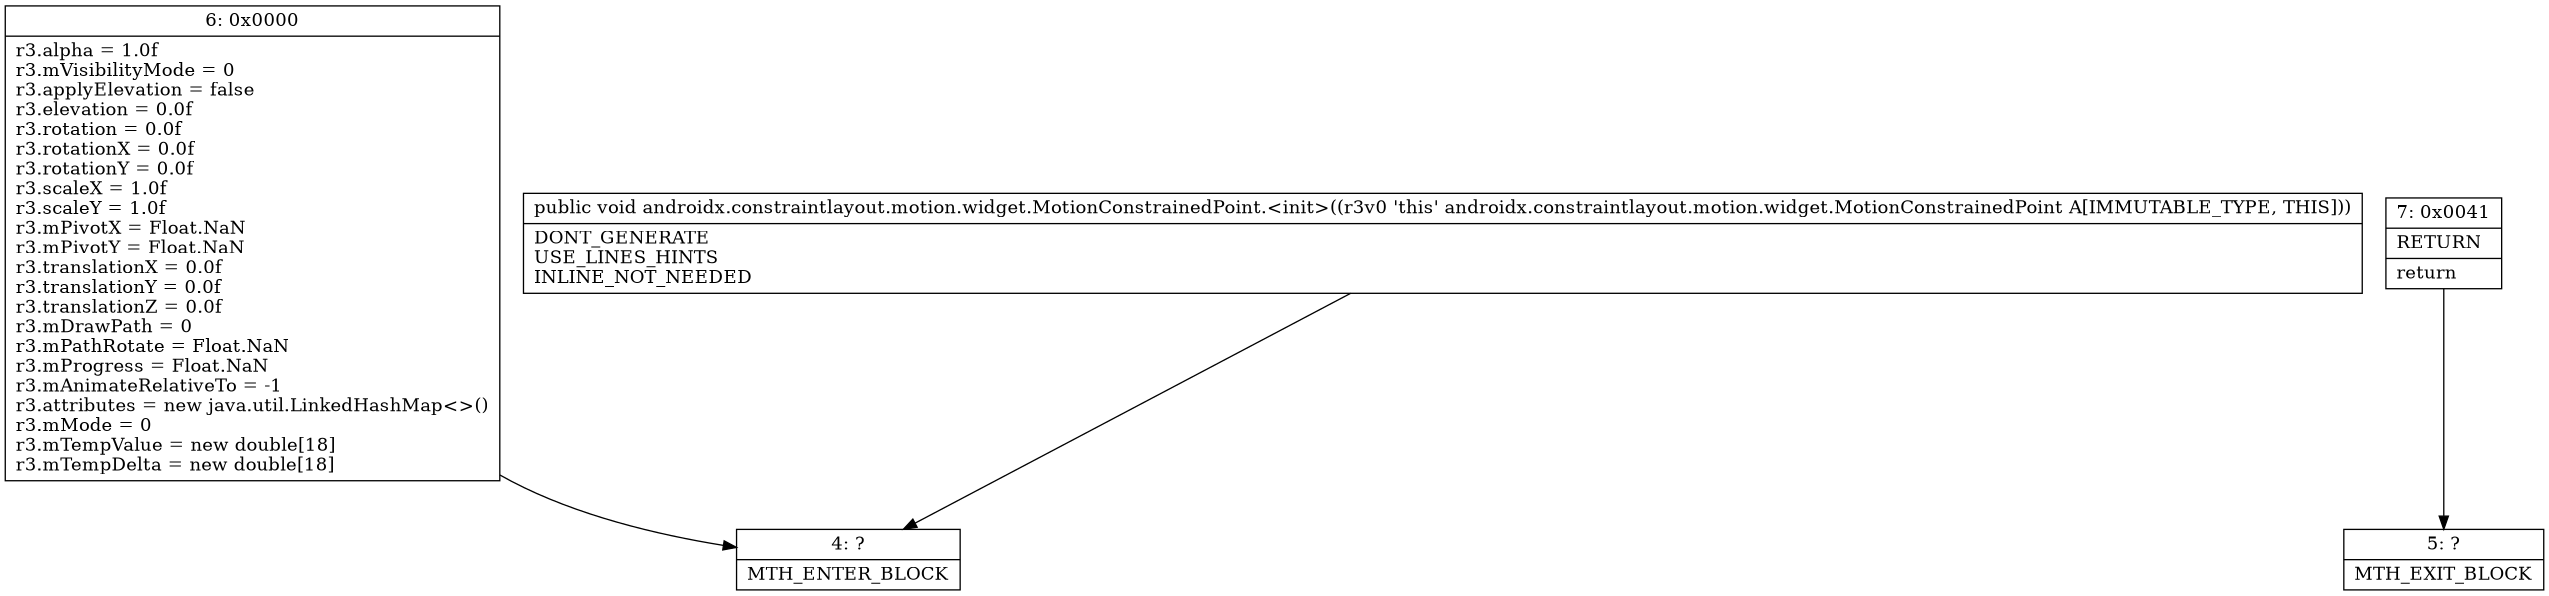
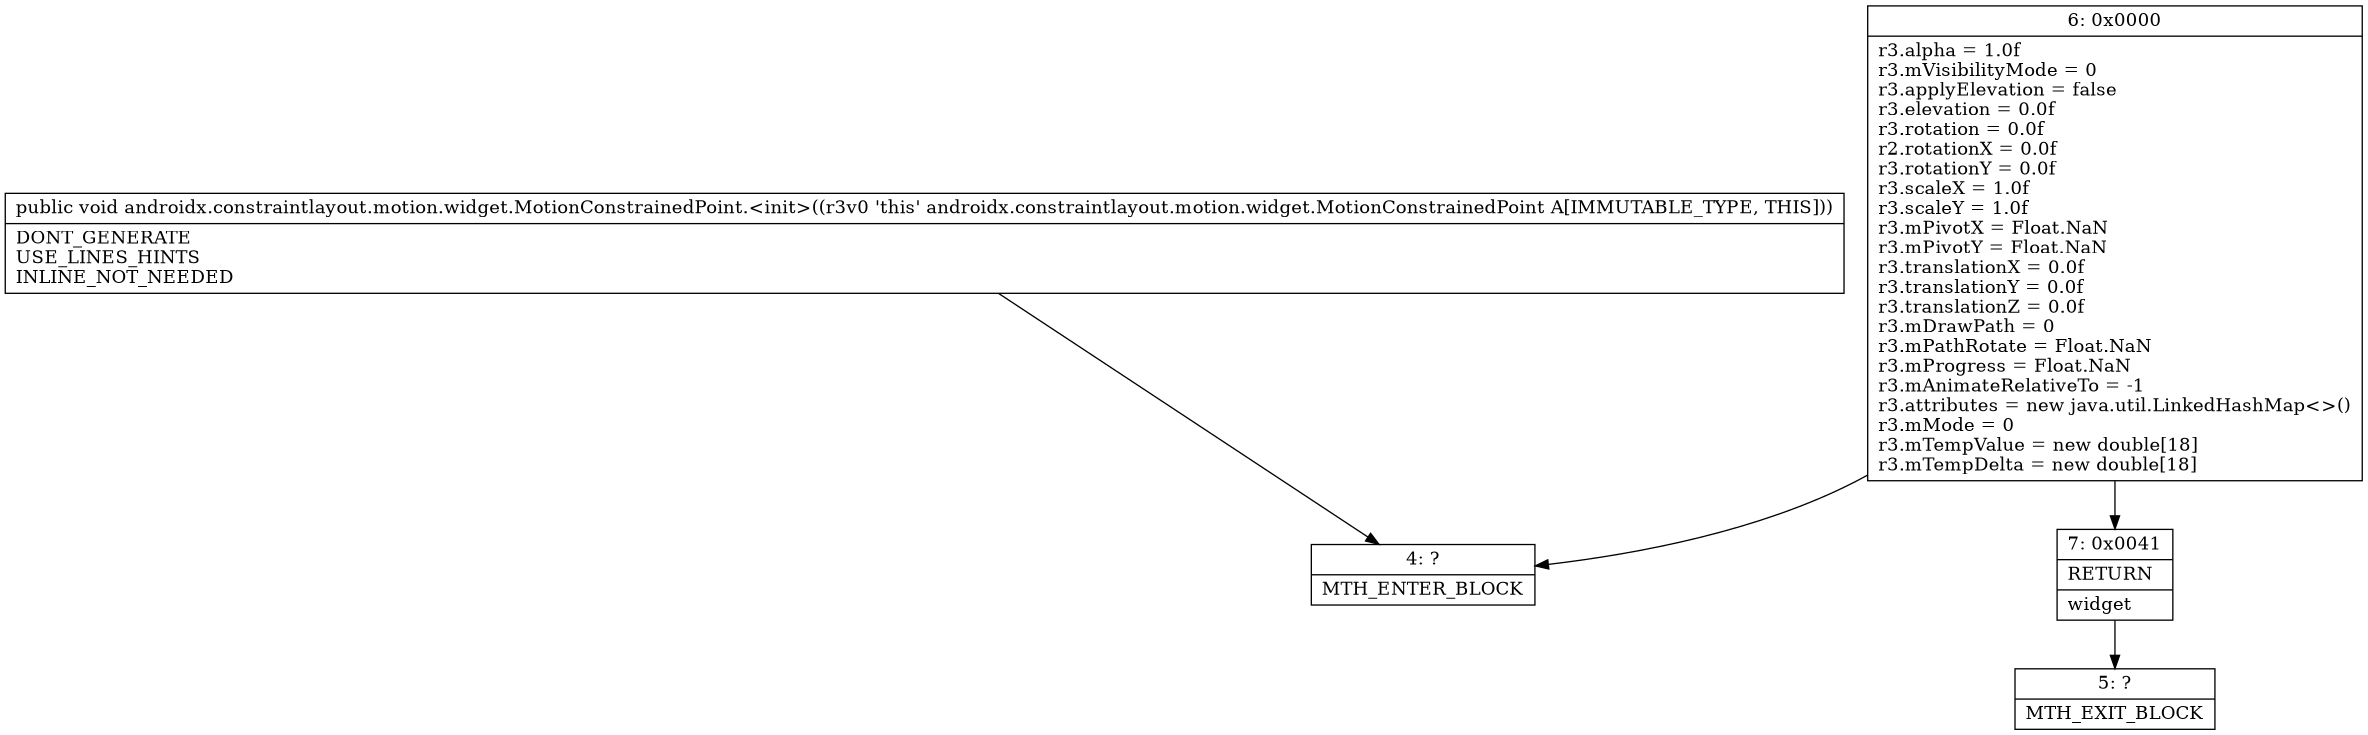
node "6: 0x0000": text "r3.rotationX = 0.0f" -> "r2.rotationX = 0.0f"
node "7: 0x0041": text "return" -> "widget"
edge "6: 0x0000" -> "7: 0x0041": added
